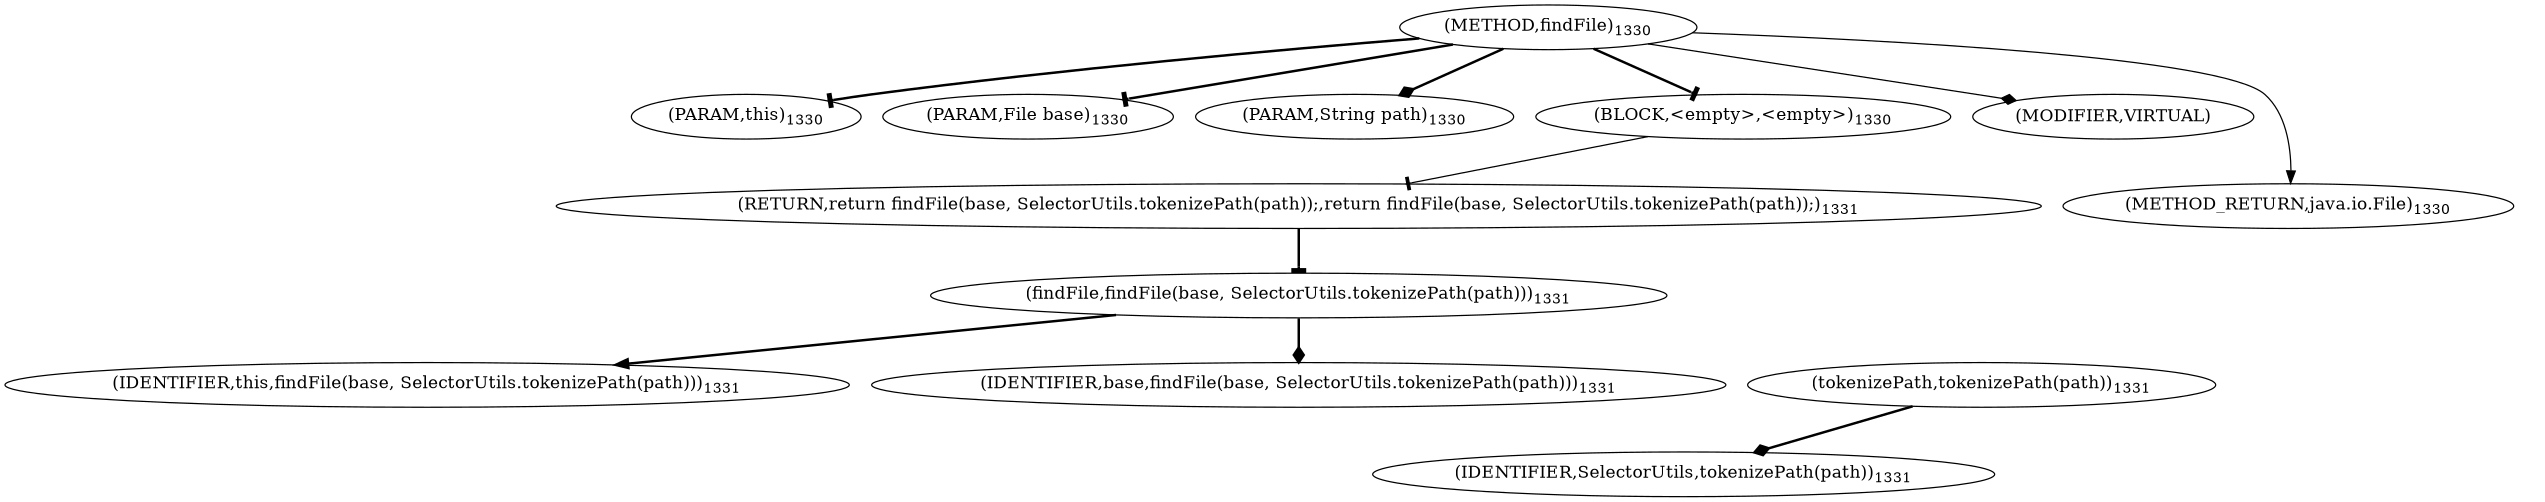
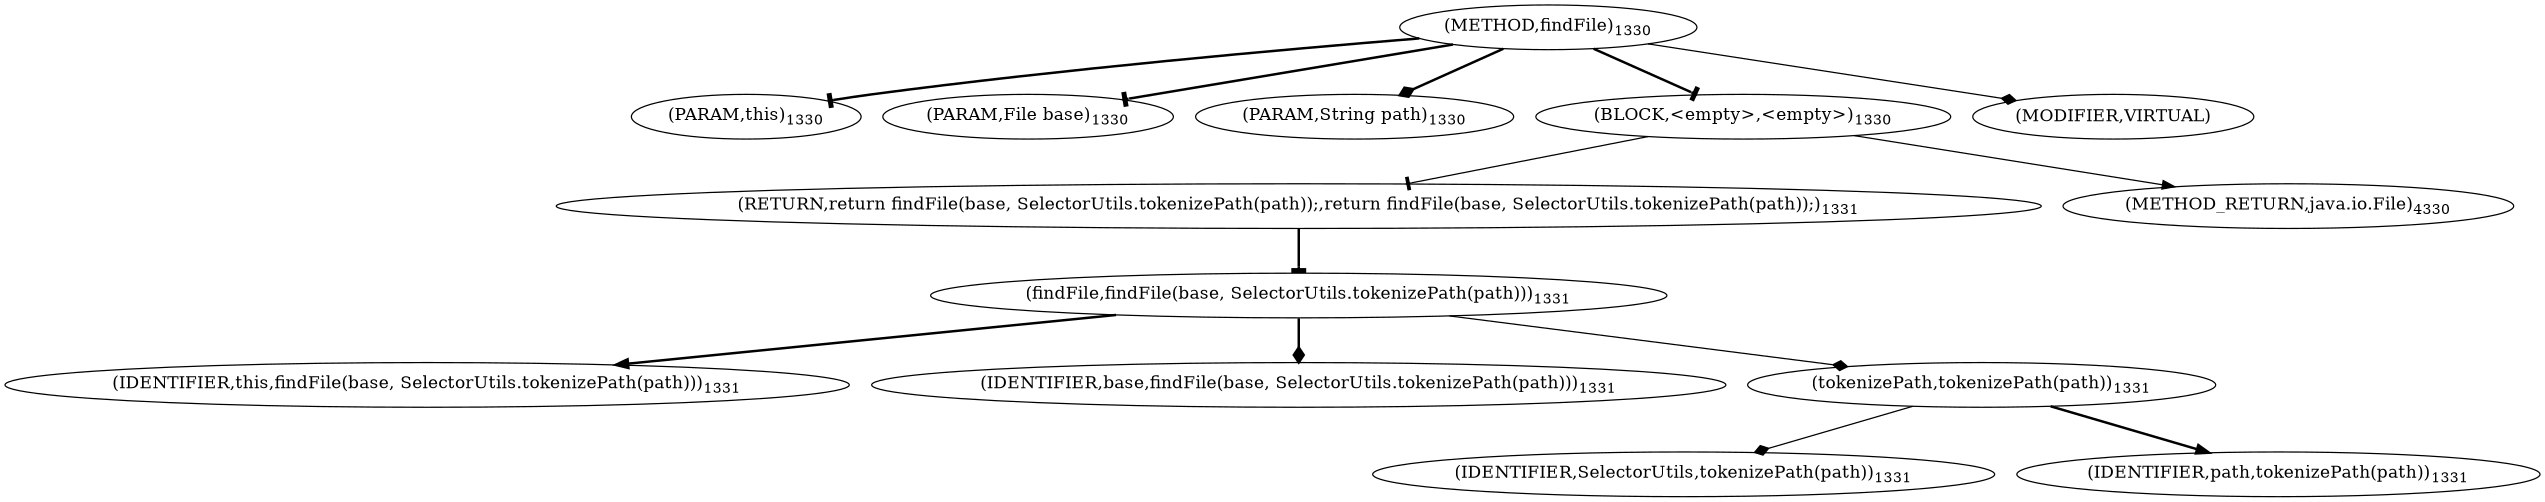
edge "(METHOD,findFile)" -> "(METHOD_RETURN,java.io.File)": now "(BLOCK,<empty>,<empty>)" -> "(METHOD_RETURN,java.io.File)"
node "(METHOD_RETURN,java.io.File)": text "1330" -> "4330"
edge "(findFile,findFile(base, SelectorUtils.tokenizePath(path)))" -> "(tokenizePath,tokenizePath(path))": added
edge "(tokenizePath,tokenizePath(path))" -> "(IDENTIFIER,SelectorUtils,tokenizePath(path))": style bold -> solid
node "(IDENTIFIER,path,tokenizePath(path))": added
